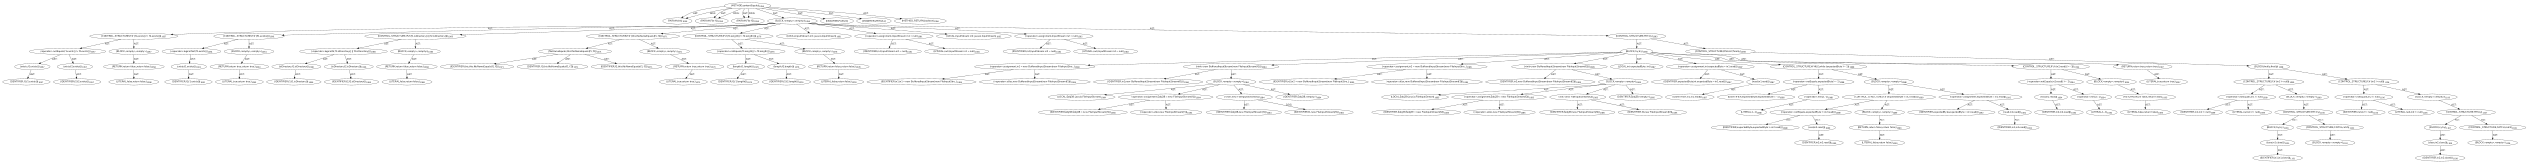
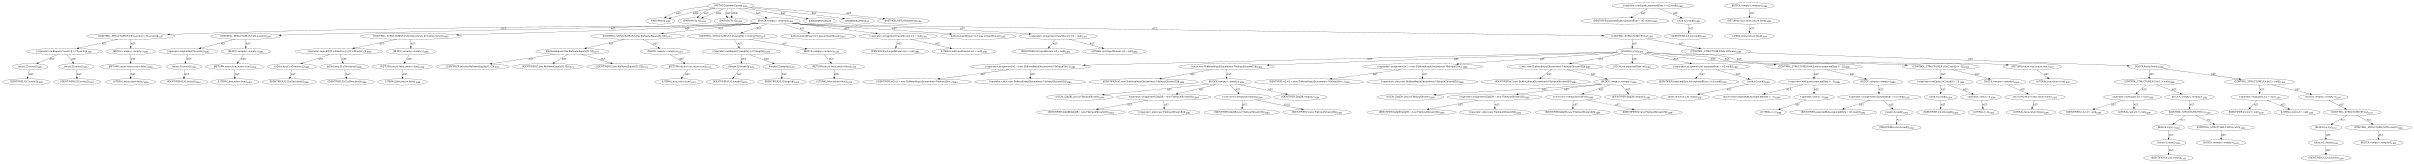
node "(CONTROL_STRUCTURE,IF,if (expectedByte != in2.read()))": removed
